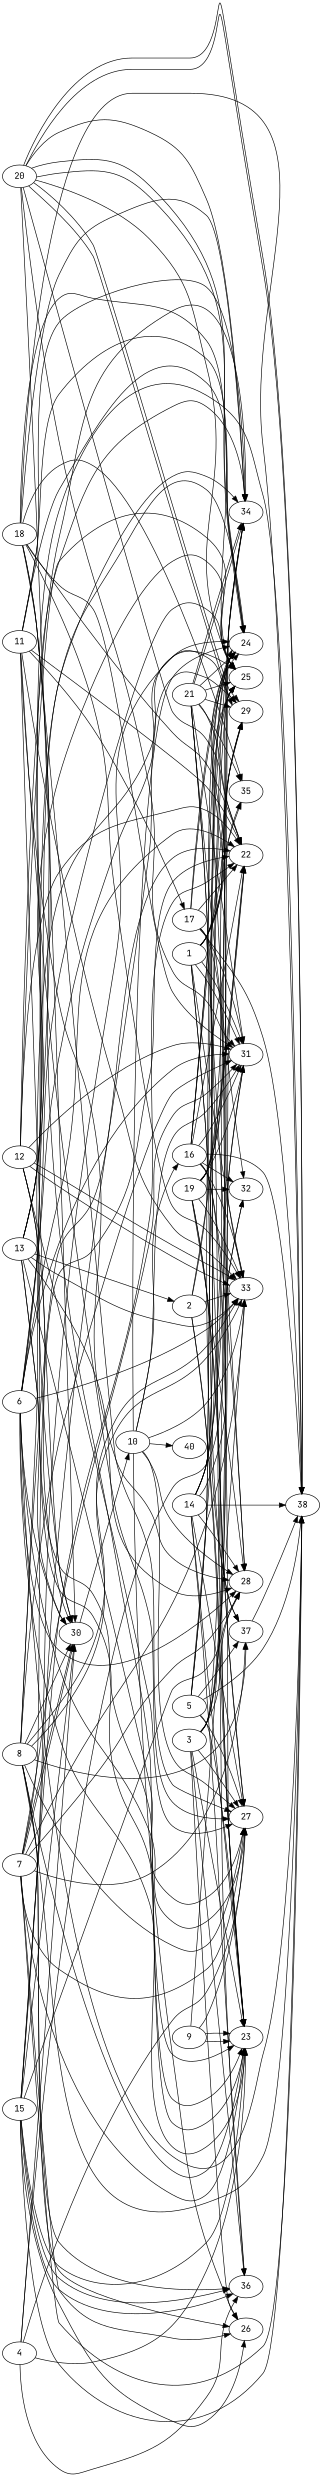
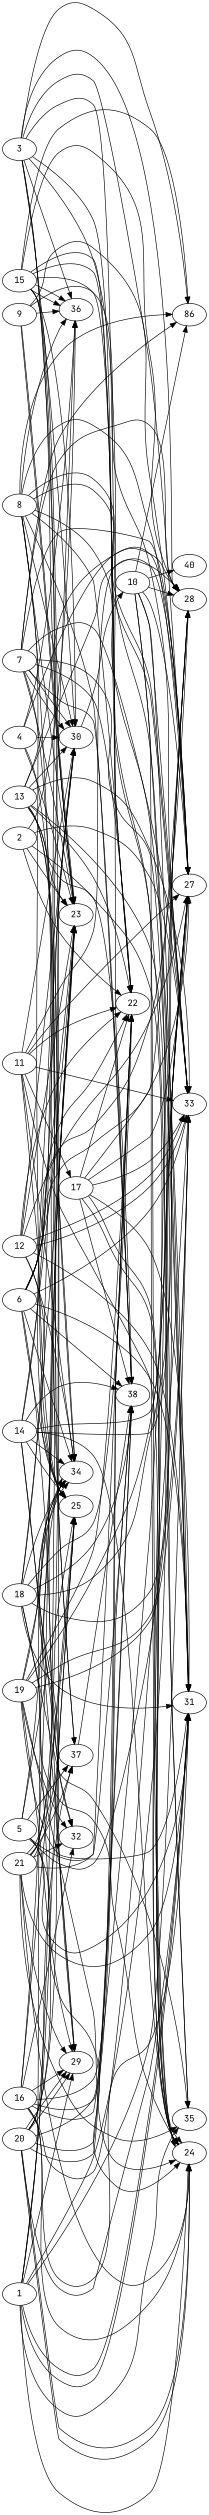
edge "9" -> "36": added
edge "3" -> "30": added
edge "17" -> "27": added
edge "13" -> "2": now "13" -> "22"
edge "10" -> "16": now "10" -> "35"
node "26": label "26" -> "86"
